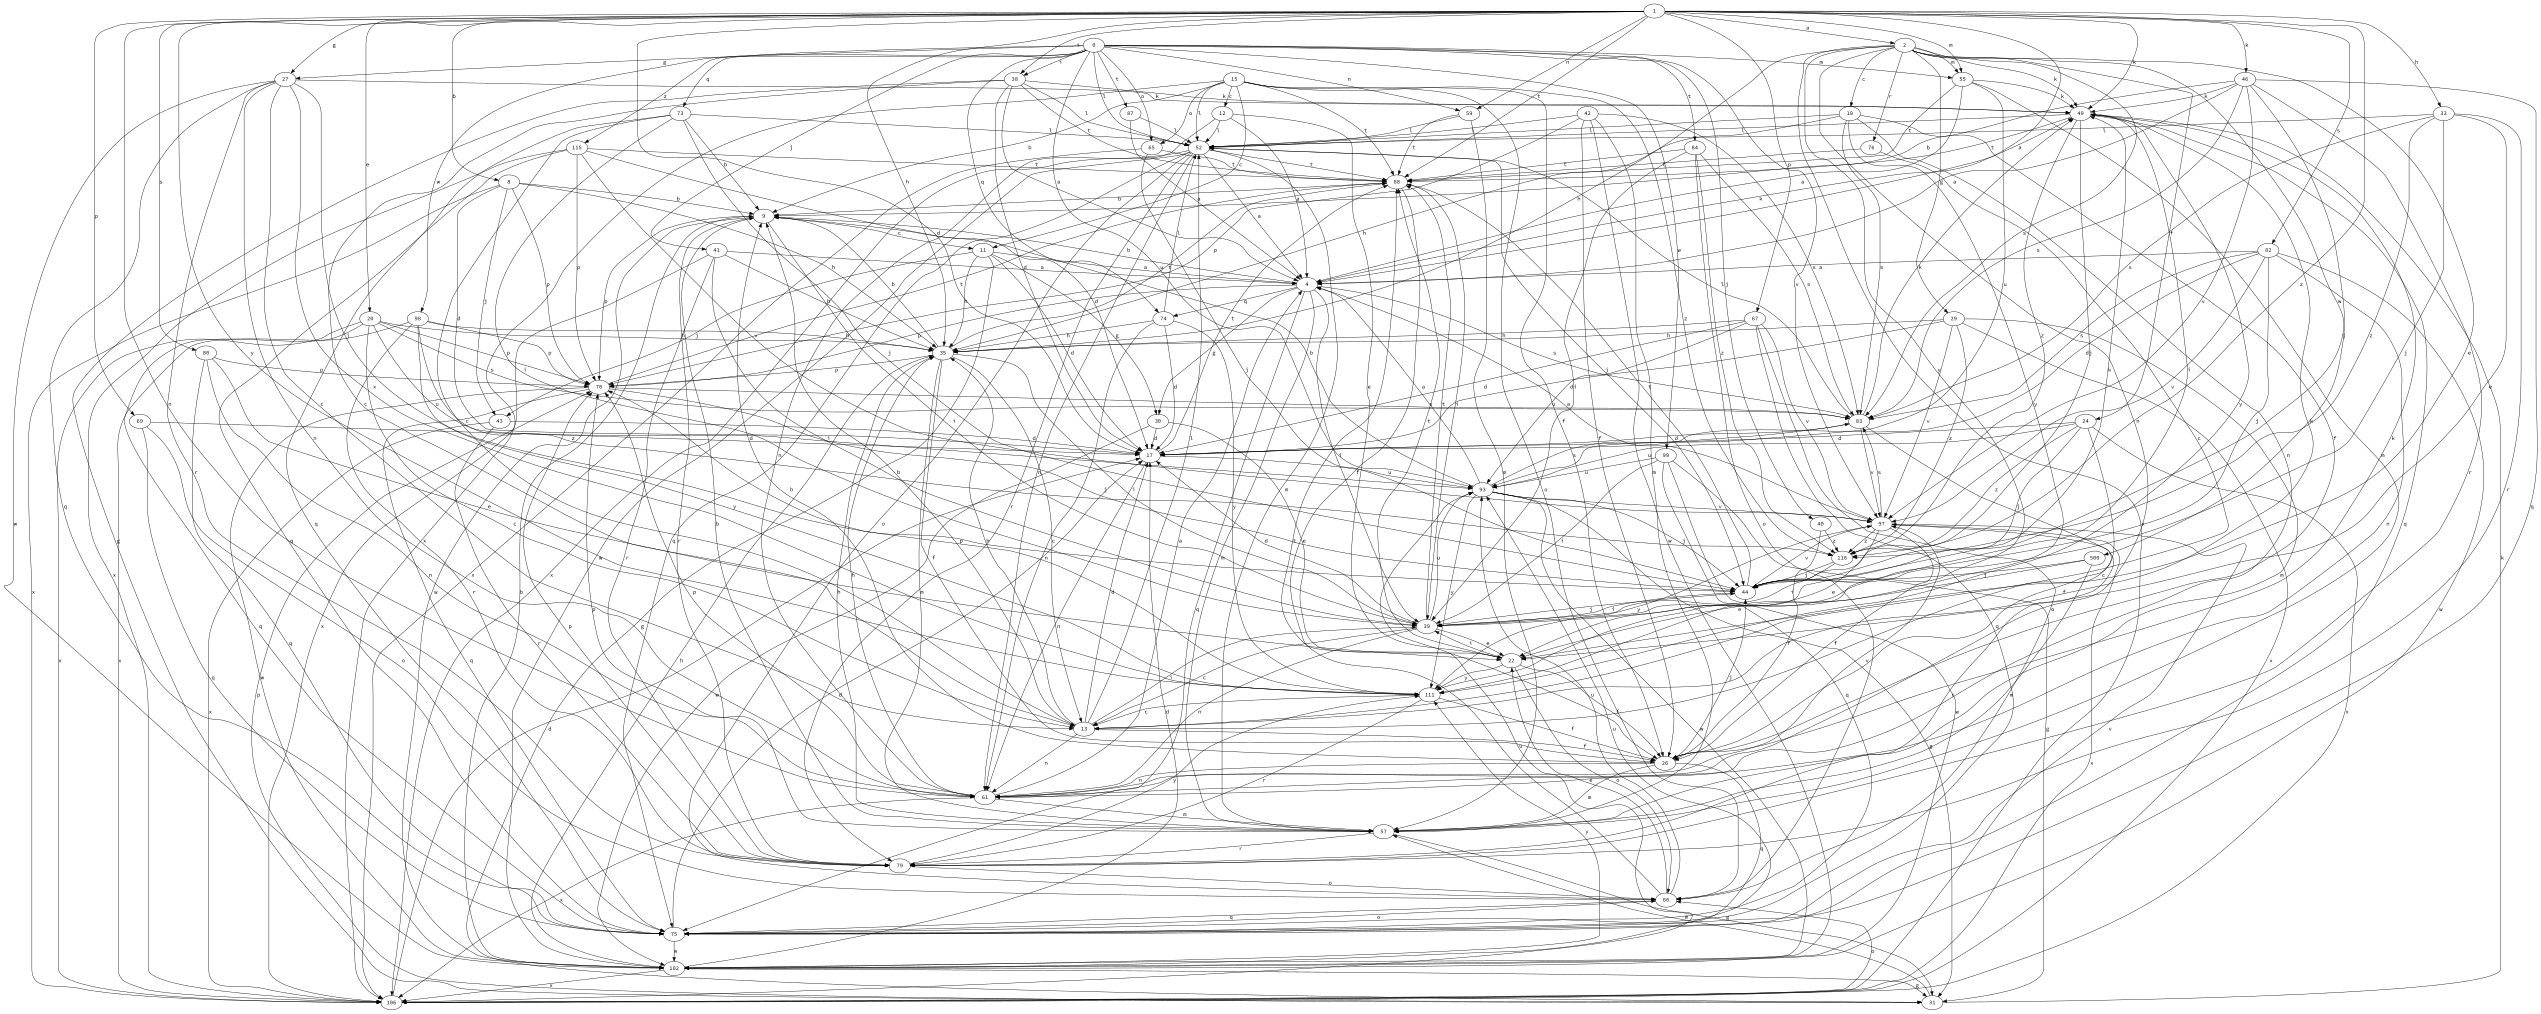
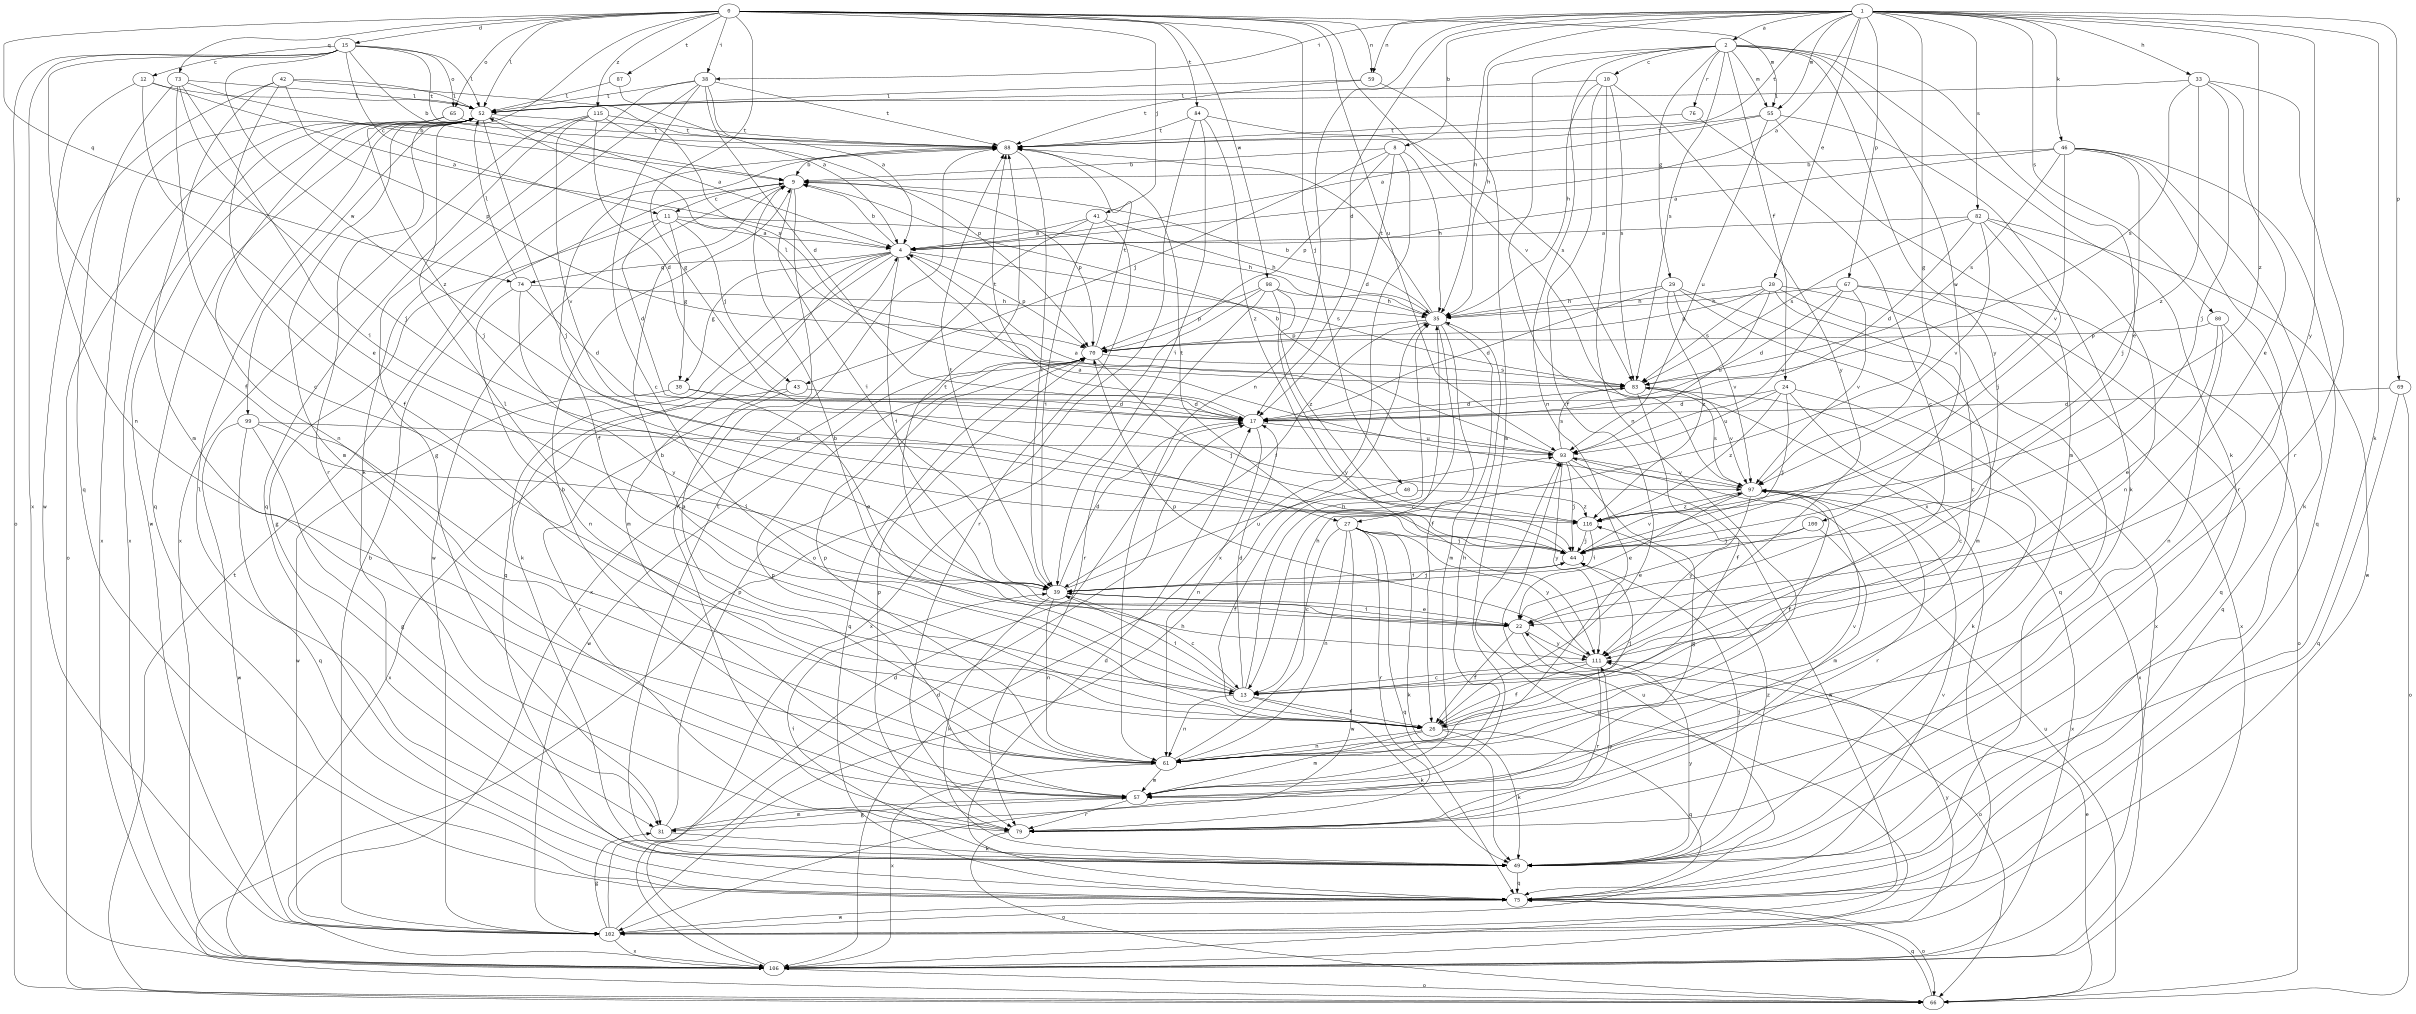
edge "0" -> "15": added, label "d"
edge "27" -> "111": label "x" -> "y"
node "500": label "500" -> "100"
